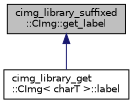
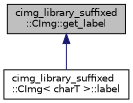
node "cimg_library_get ::CImg< charT >::label": label "cimg_library_get ::CImg< charT >::label" -> "cimg_library_suffixed ::CImg< charT >::label"
